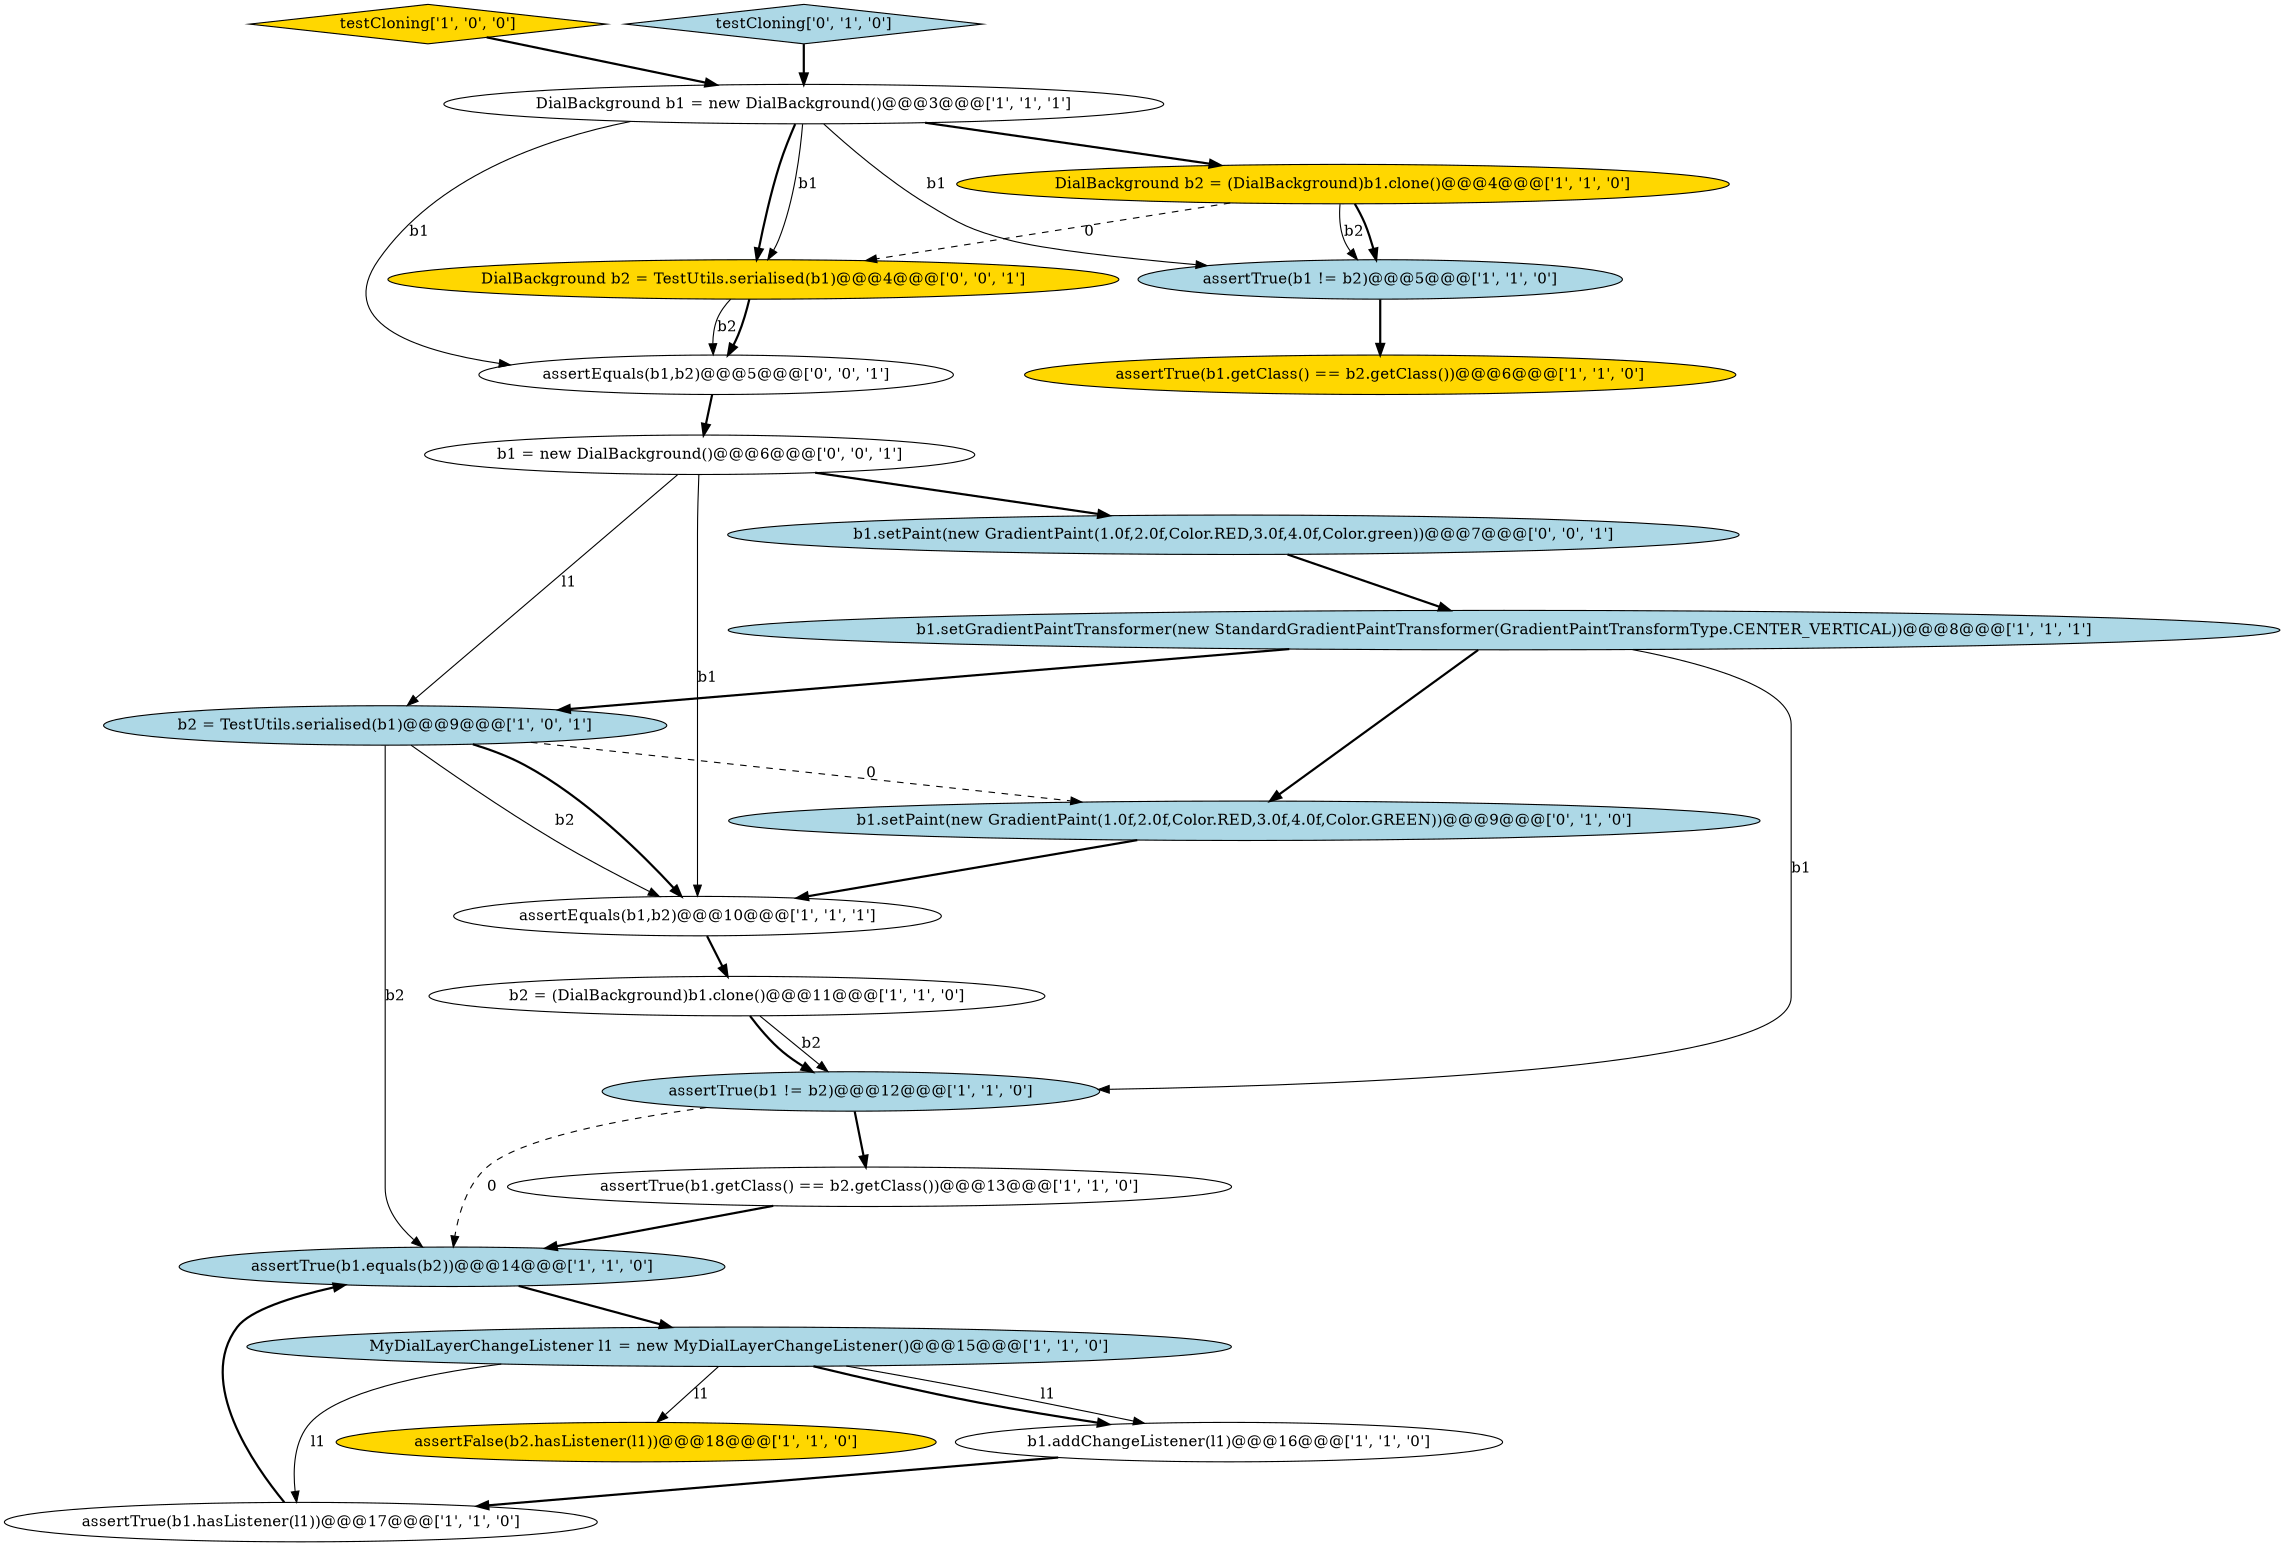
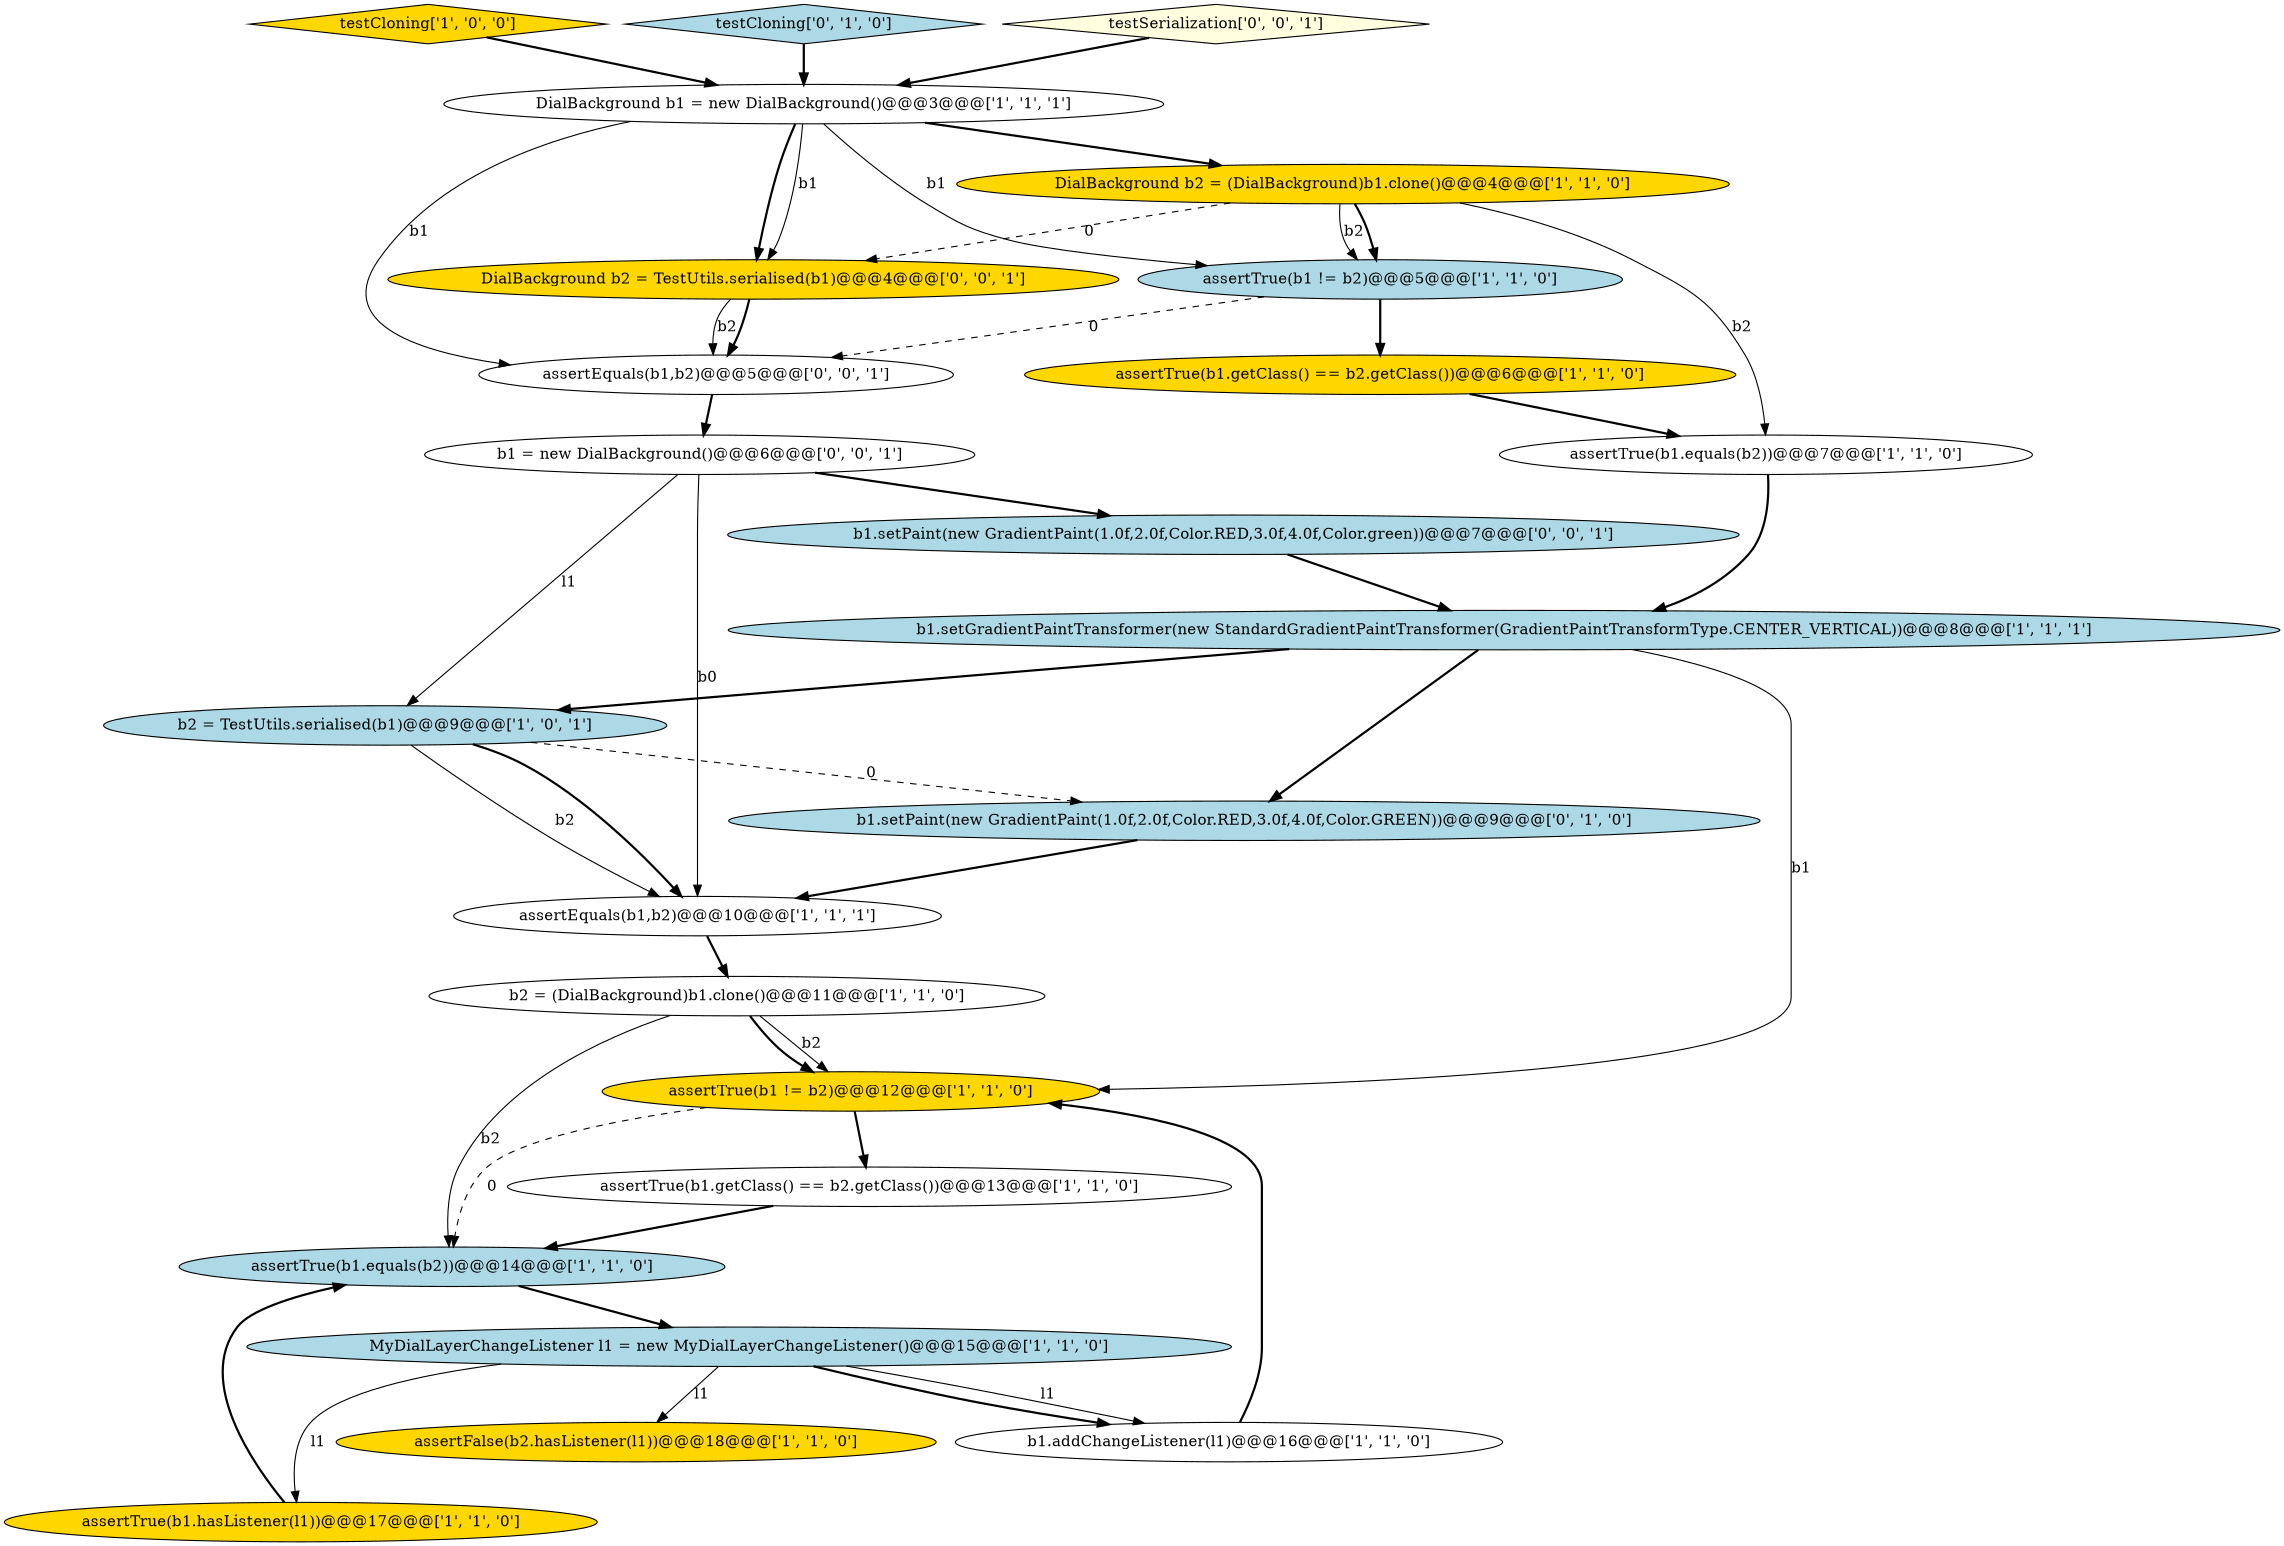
node "testSerialization['0', '0', '1']": added
edge "assertTrue(b1 != b2)@@@5@@@['1', '1', '0']" -> "assertEquals(b1,b2)@@@5@@@['0', '0', '1']": added, label "0"
node "assertTrue(b1.equals(b2))@@@7@@@['1', '1', '0']": added
edge "b1 = new DialBackground()@@@6@@@['0', '0', '1']" -> "assertEquals(b1,b2)@@@10@@@['1', '1', '1']": label "b1" -> "b0"
edge "b2 = TestUtils.serialised(b1)@@@9@@@['1', '0', '1']" -> "assertTrue(b1.equals(b2))@@@14@@@['1', '1', '0']": now "b2 = (DialBackground)b1.clone()@@@11@@@['1', '1', '0']" -> "assertTrue(b1.equals(b2))@@@14@@@['1', '1', '0']"
node "assertTrue(b1 != b2)@@@12@@@['1', '1', '0']": fillcolor lightblue -> gold
edge "b1.addChangeListener(l1)@@@16@@@['1', '1', '0']" -> "assertTrue(b1.hasListener(l1))@@@17@@@['1', '1', '0']": now "b1.addChangeListener(l1)@@@16@@@['1', '1', '0']" -> "assertTrue(b1 != b2)@@@12@@@['1', '1', '0']"
node "assertTrue(b1.hasListener(l1))@@@17@@@['1', '1', '0']": fillcolor white -> gold
